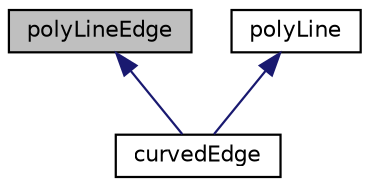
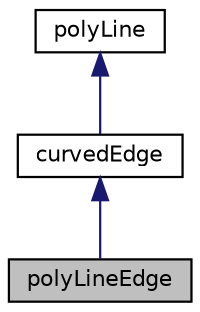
edge "curvedEdge" -> "polyLineEdge": reversed
